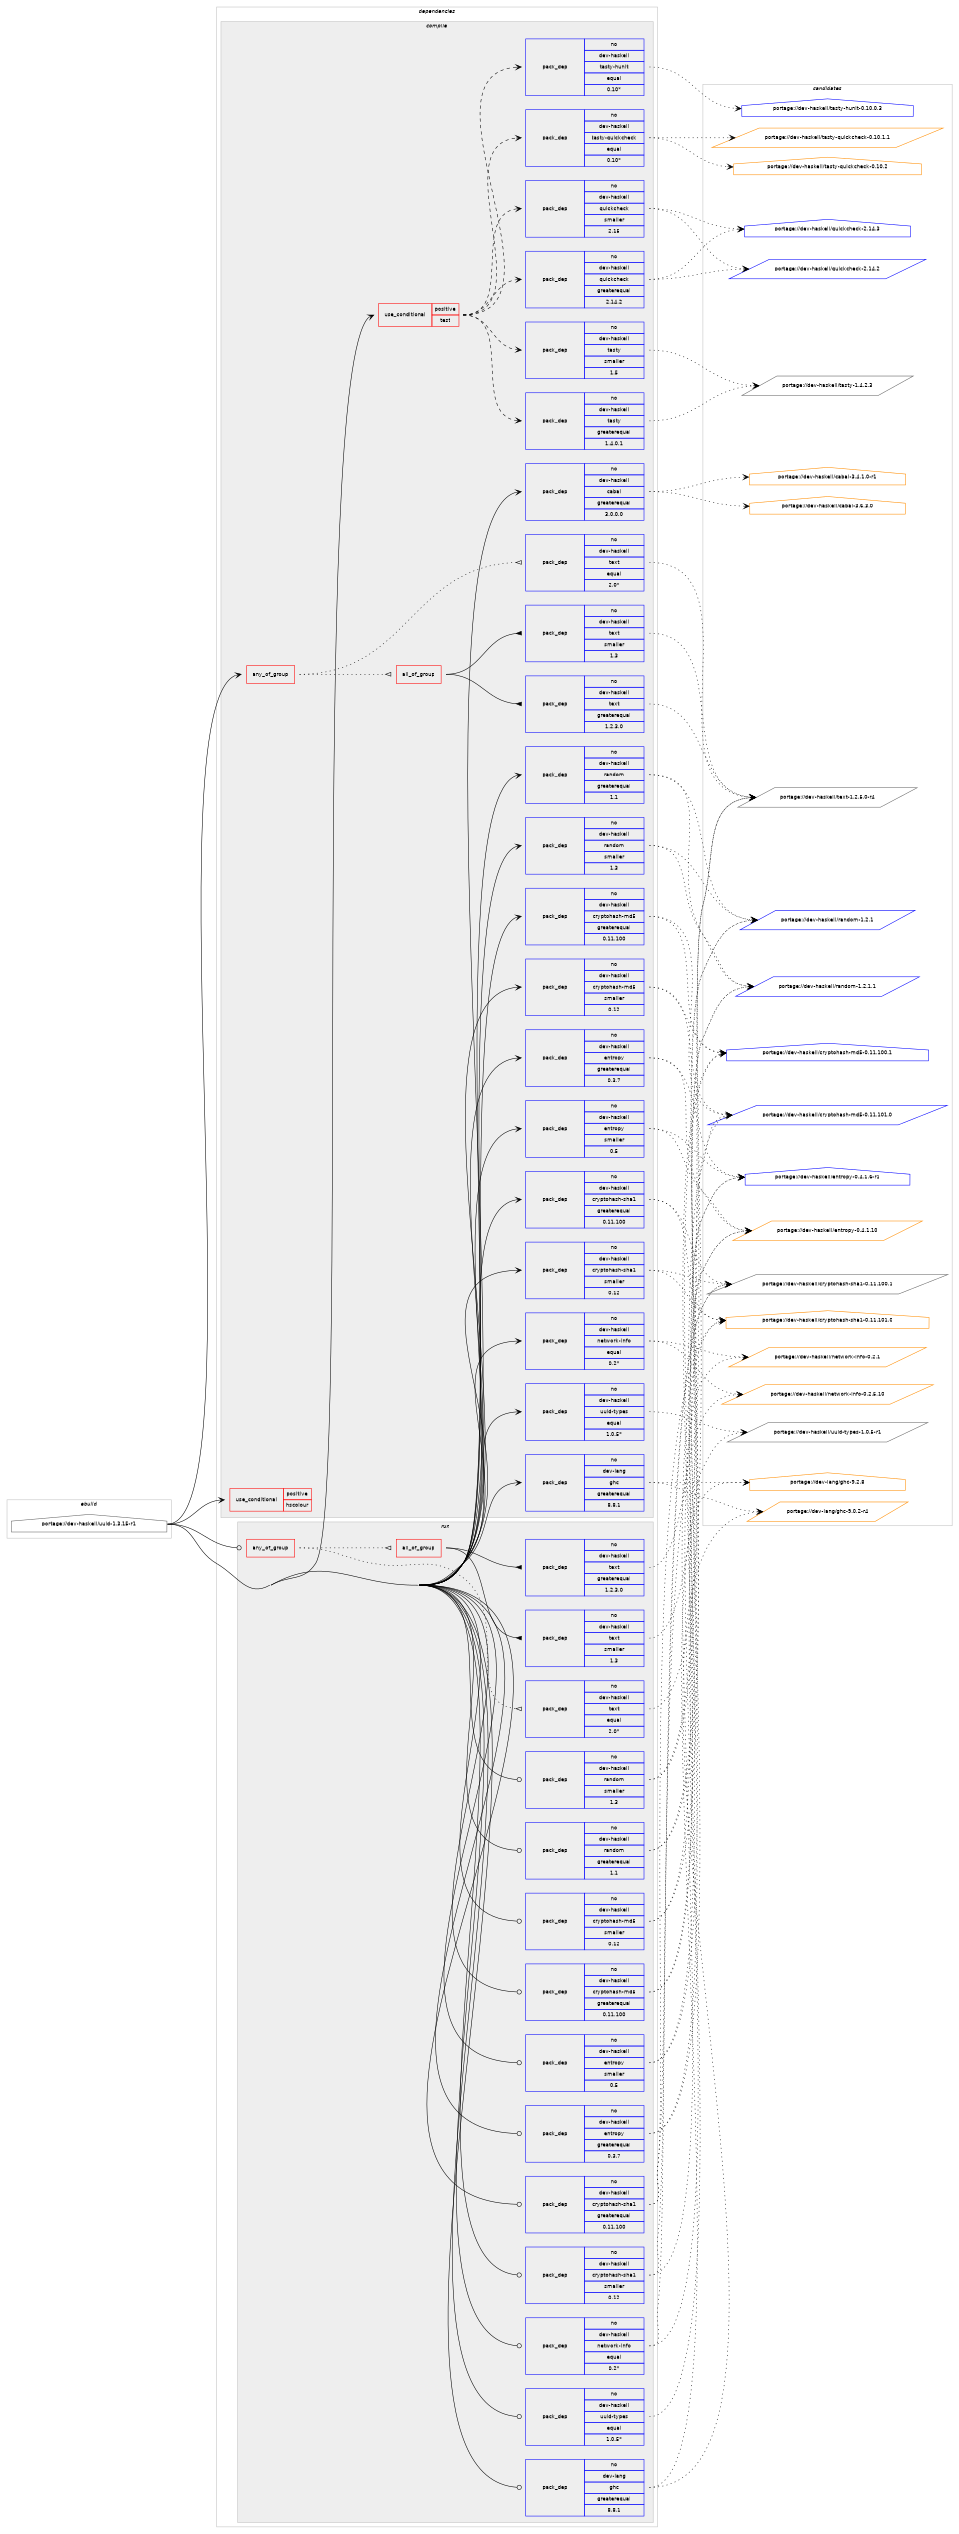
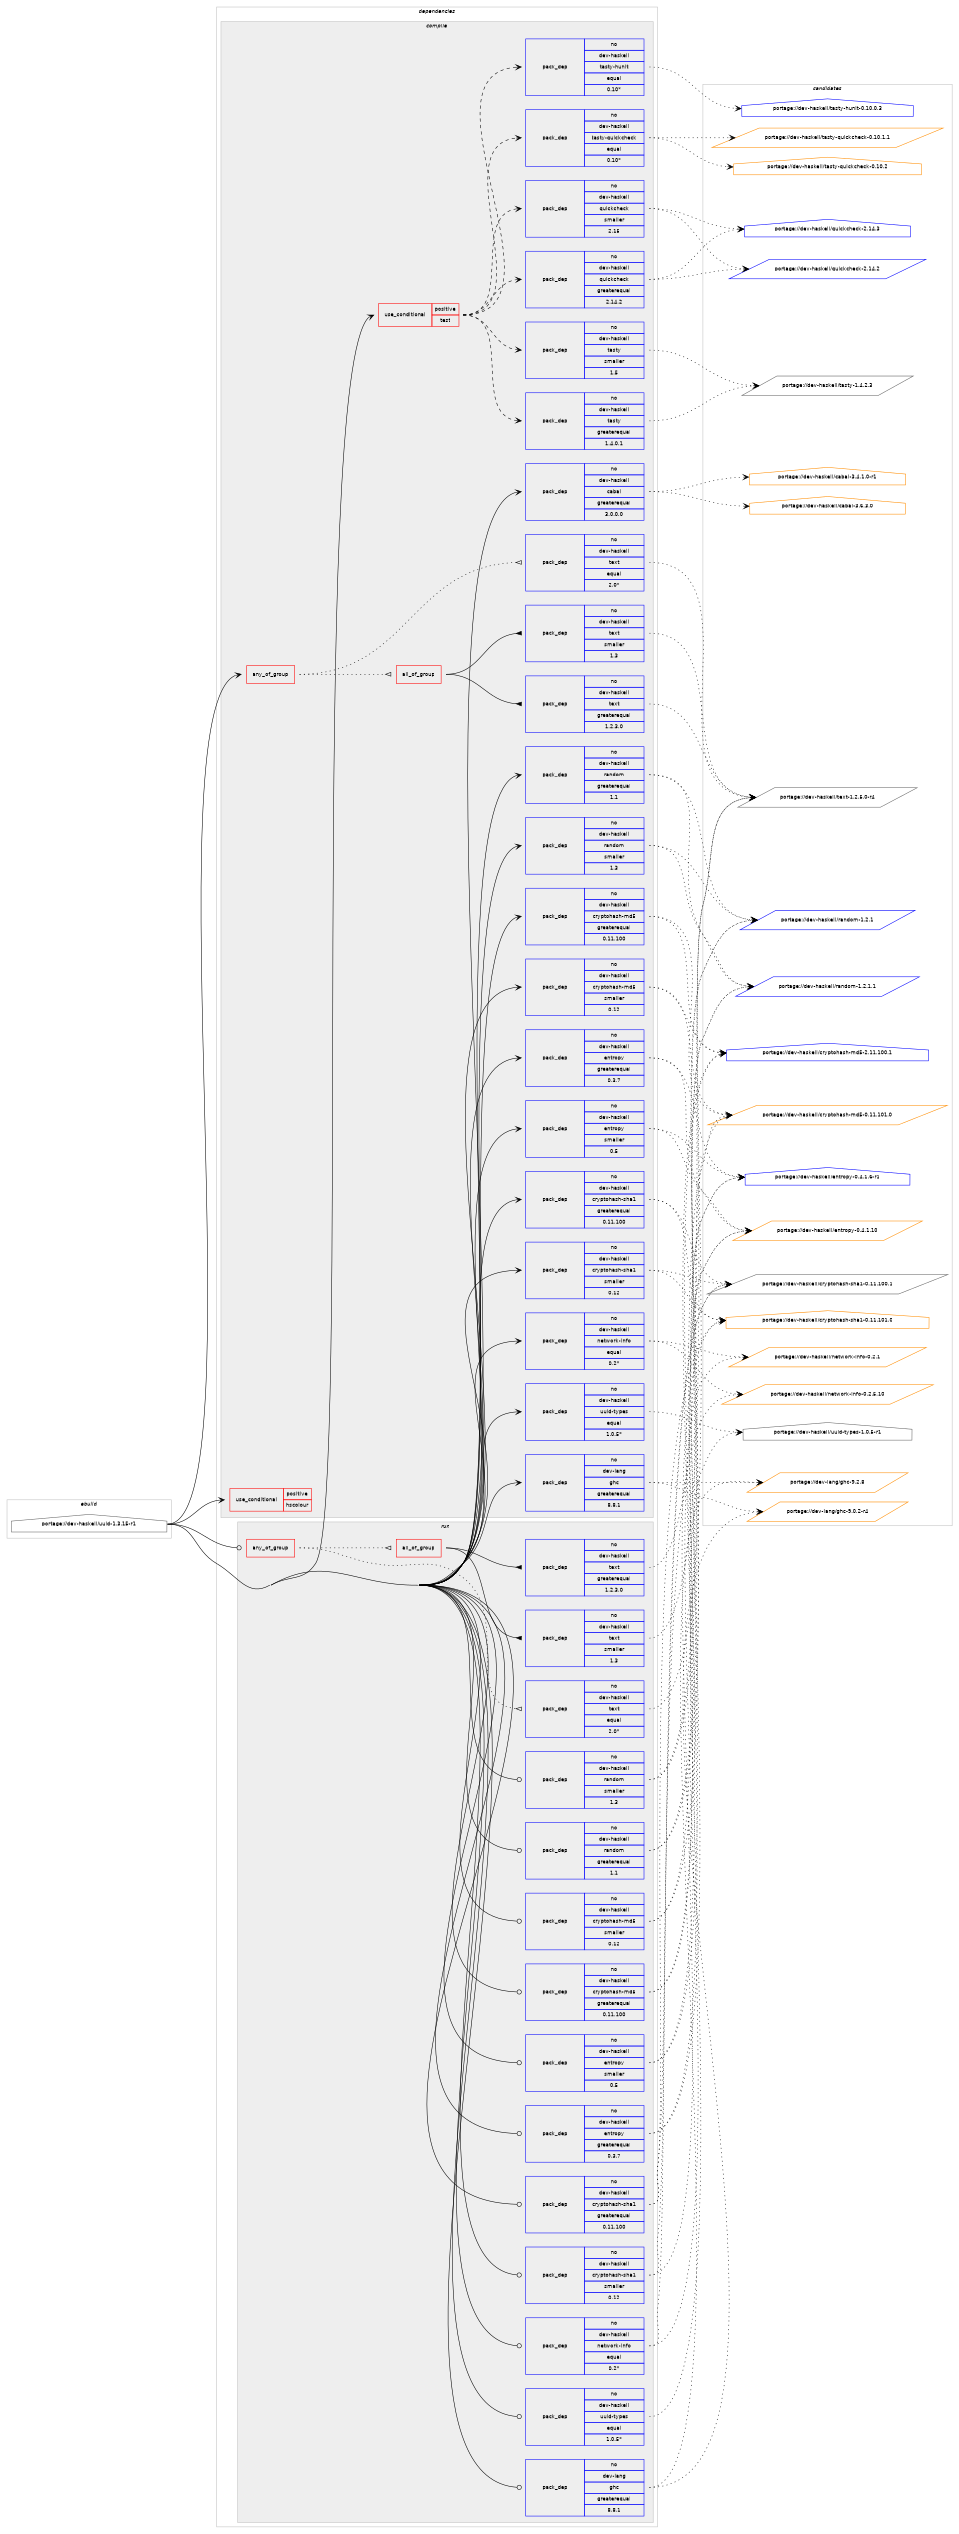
node "portage://dev-haskell/cryptohash-md5-0.11.100.1": label "portage://dev-haskell/cryptohash-md5-0.11.100.1" -> "portage://dev-haskell/cryptohash-md5-2.11.100.1"
node "portage://dev-haskell/cryptohash-md5-0.11.101.0": color blue -> darkorange
node "portage://dev-haskell/uuid-types-1.0.5-r1": shape parallelogram -> house
node "portage://dev-lang/ghc-9.2.8": shape house -> parallelogram
